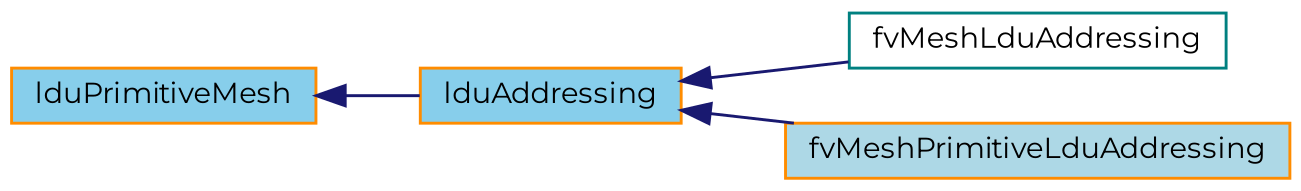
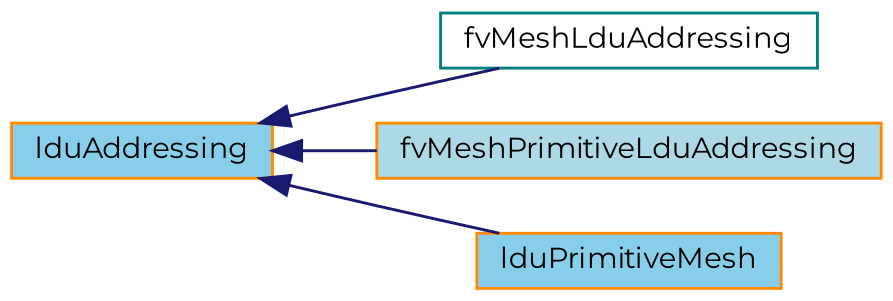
edge "lduAddressing" -> "lduPrimitiveMesh": reversed
